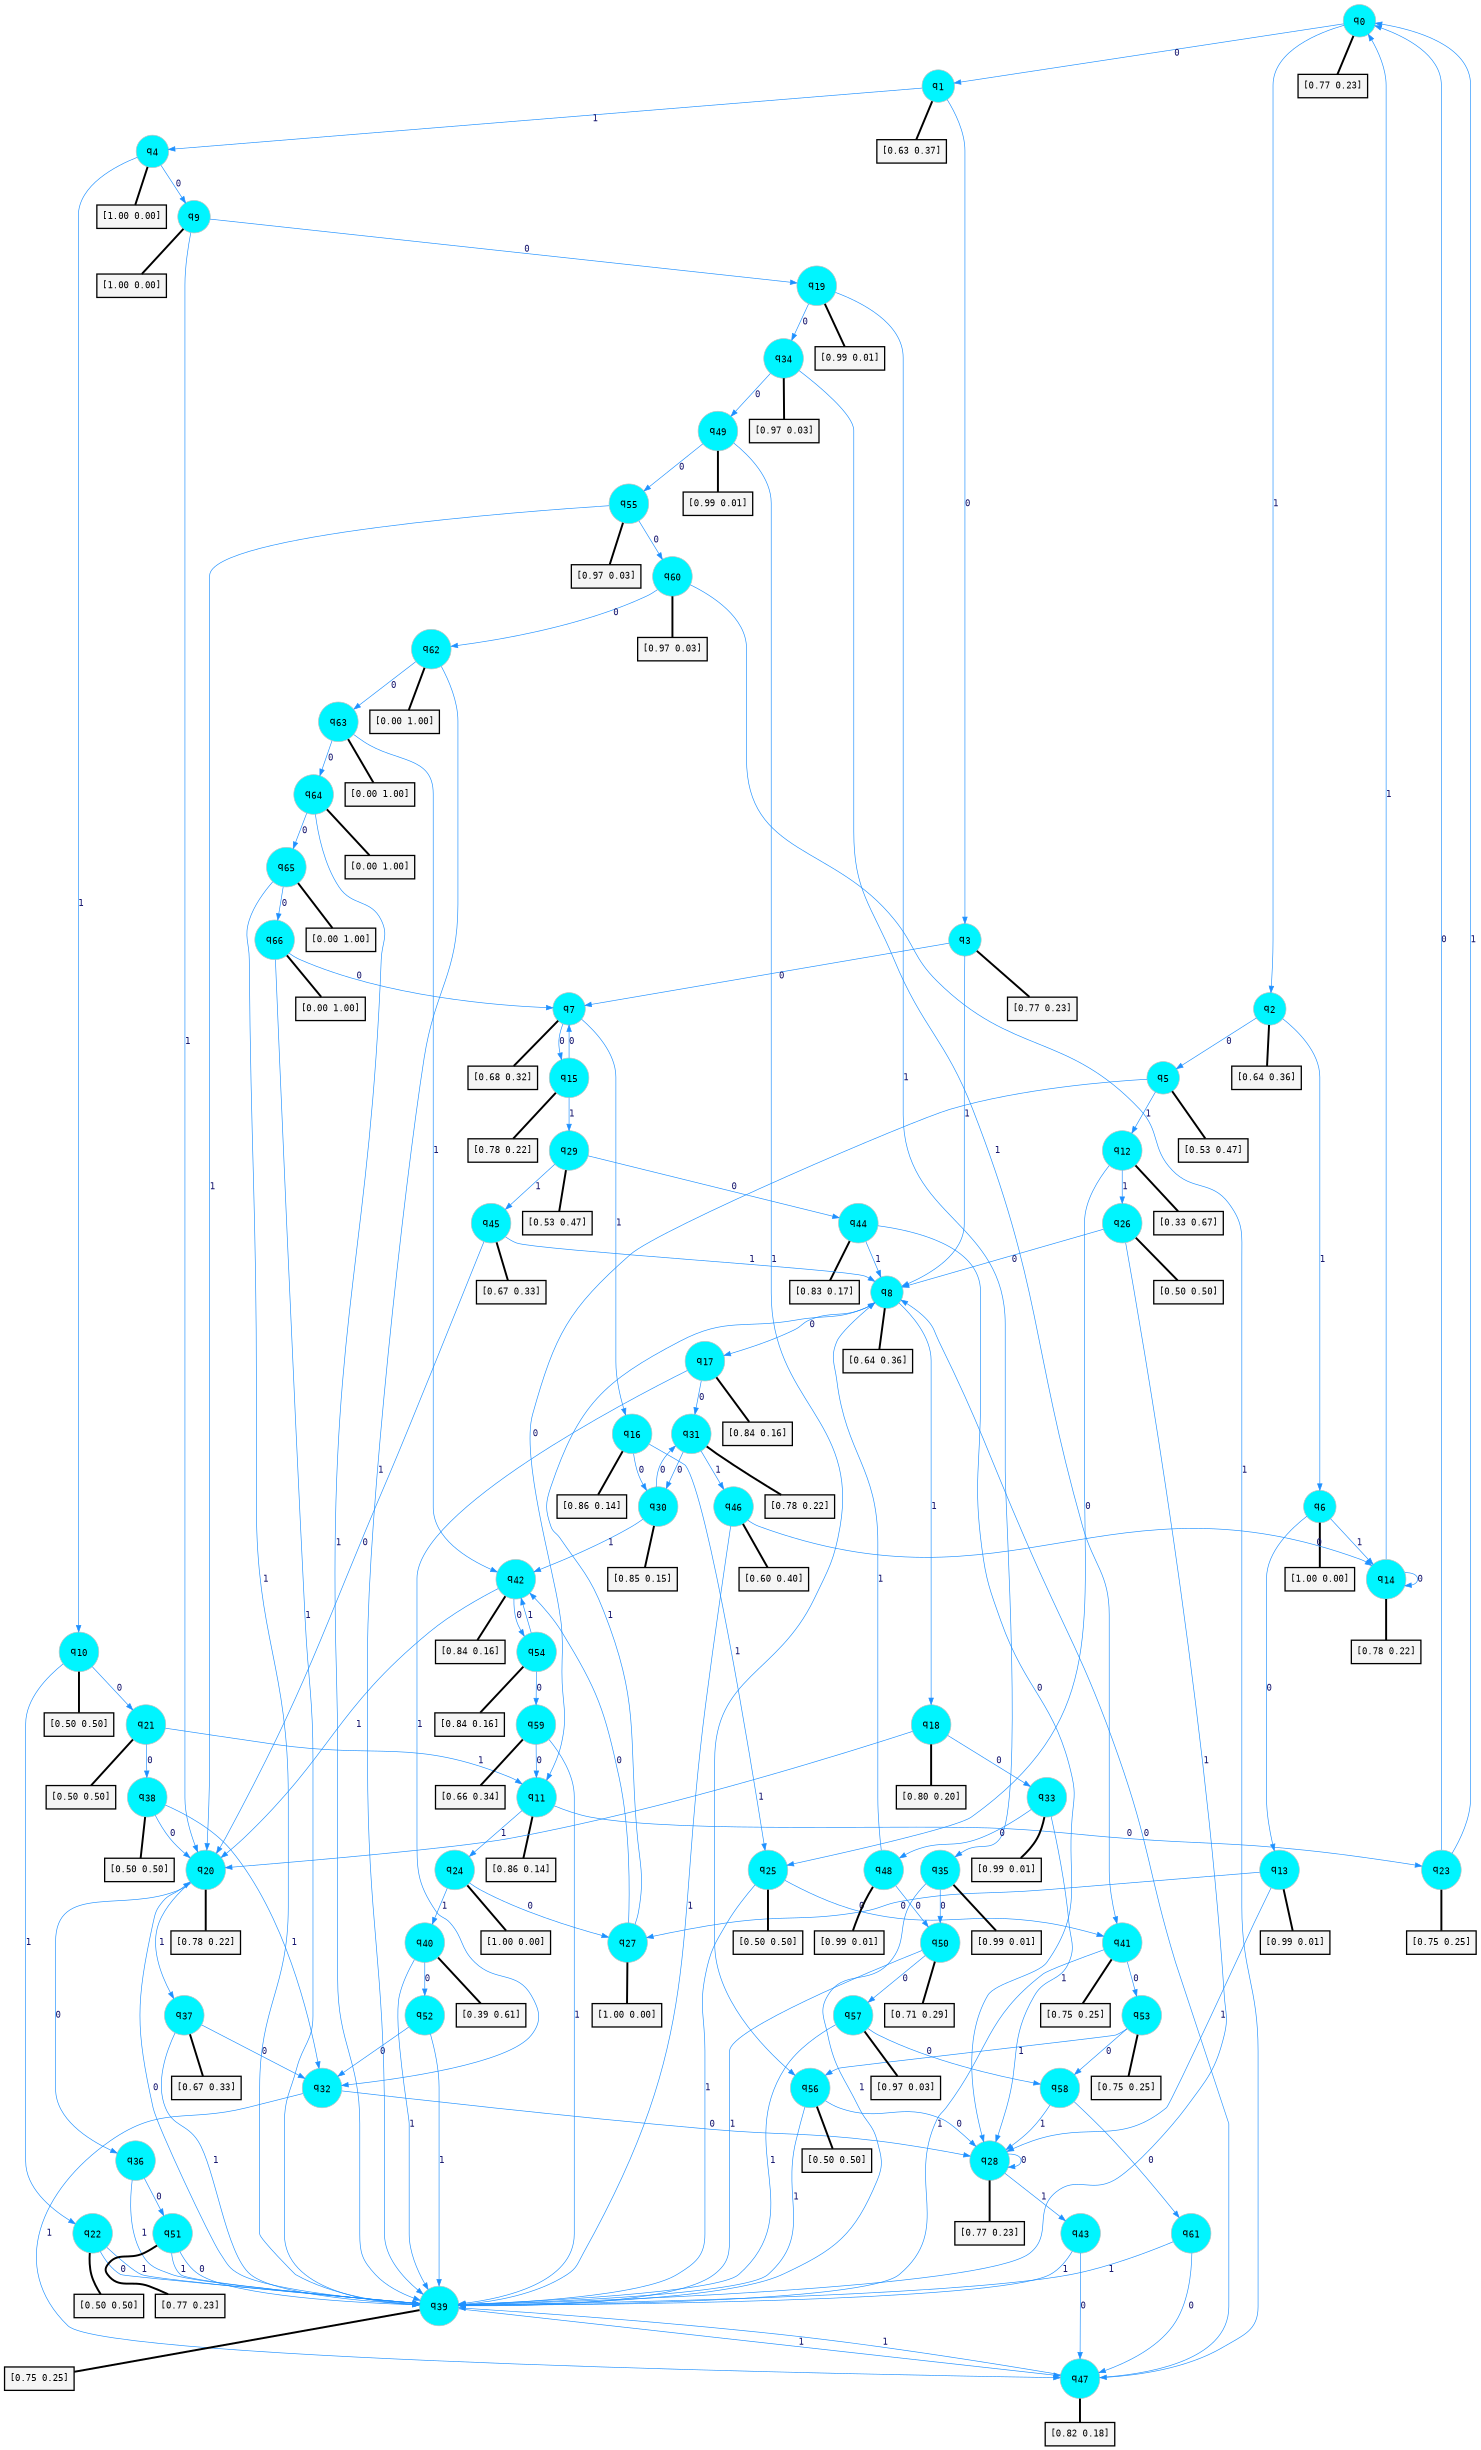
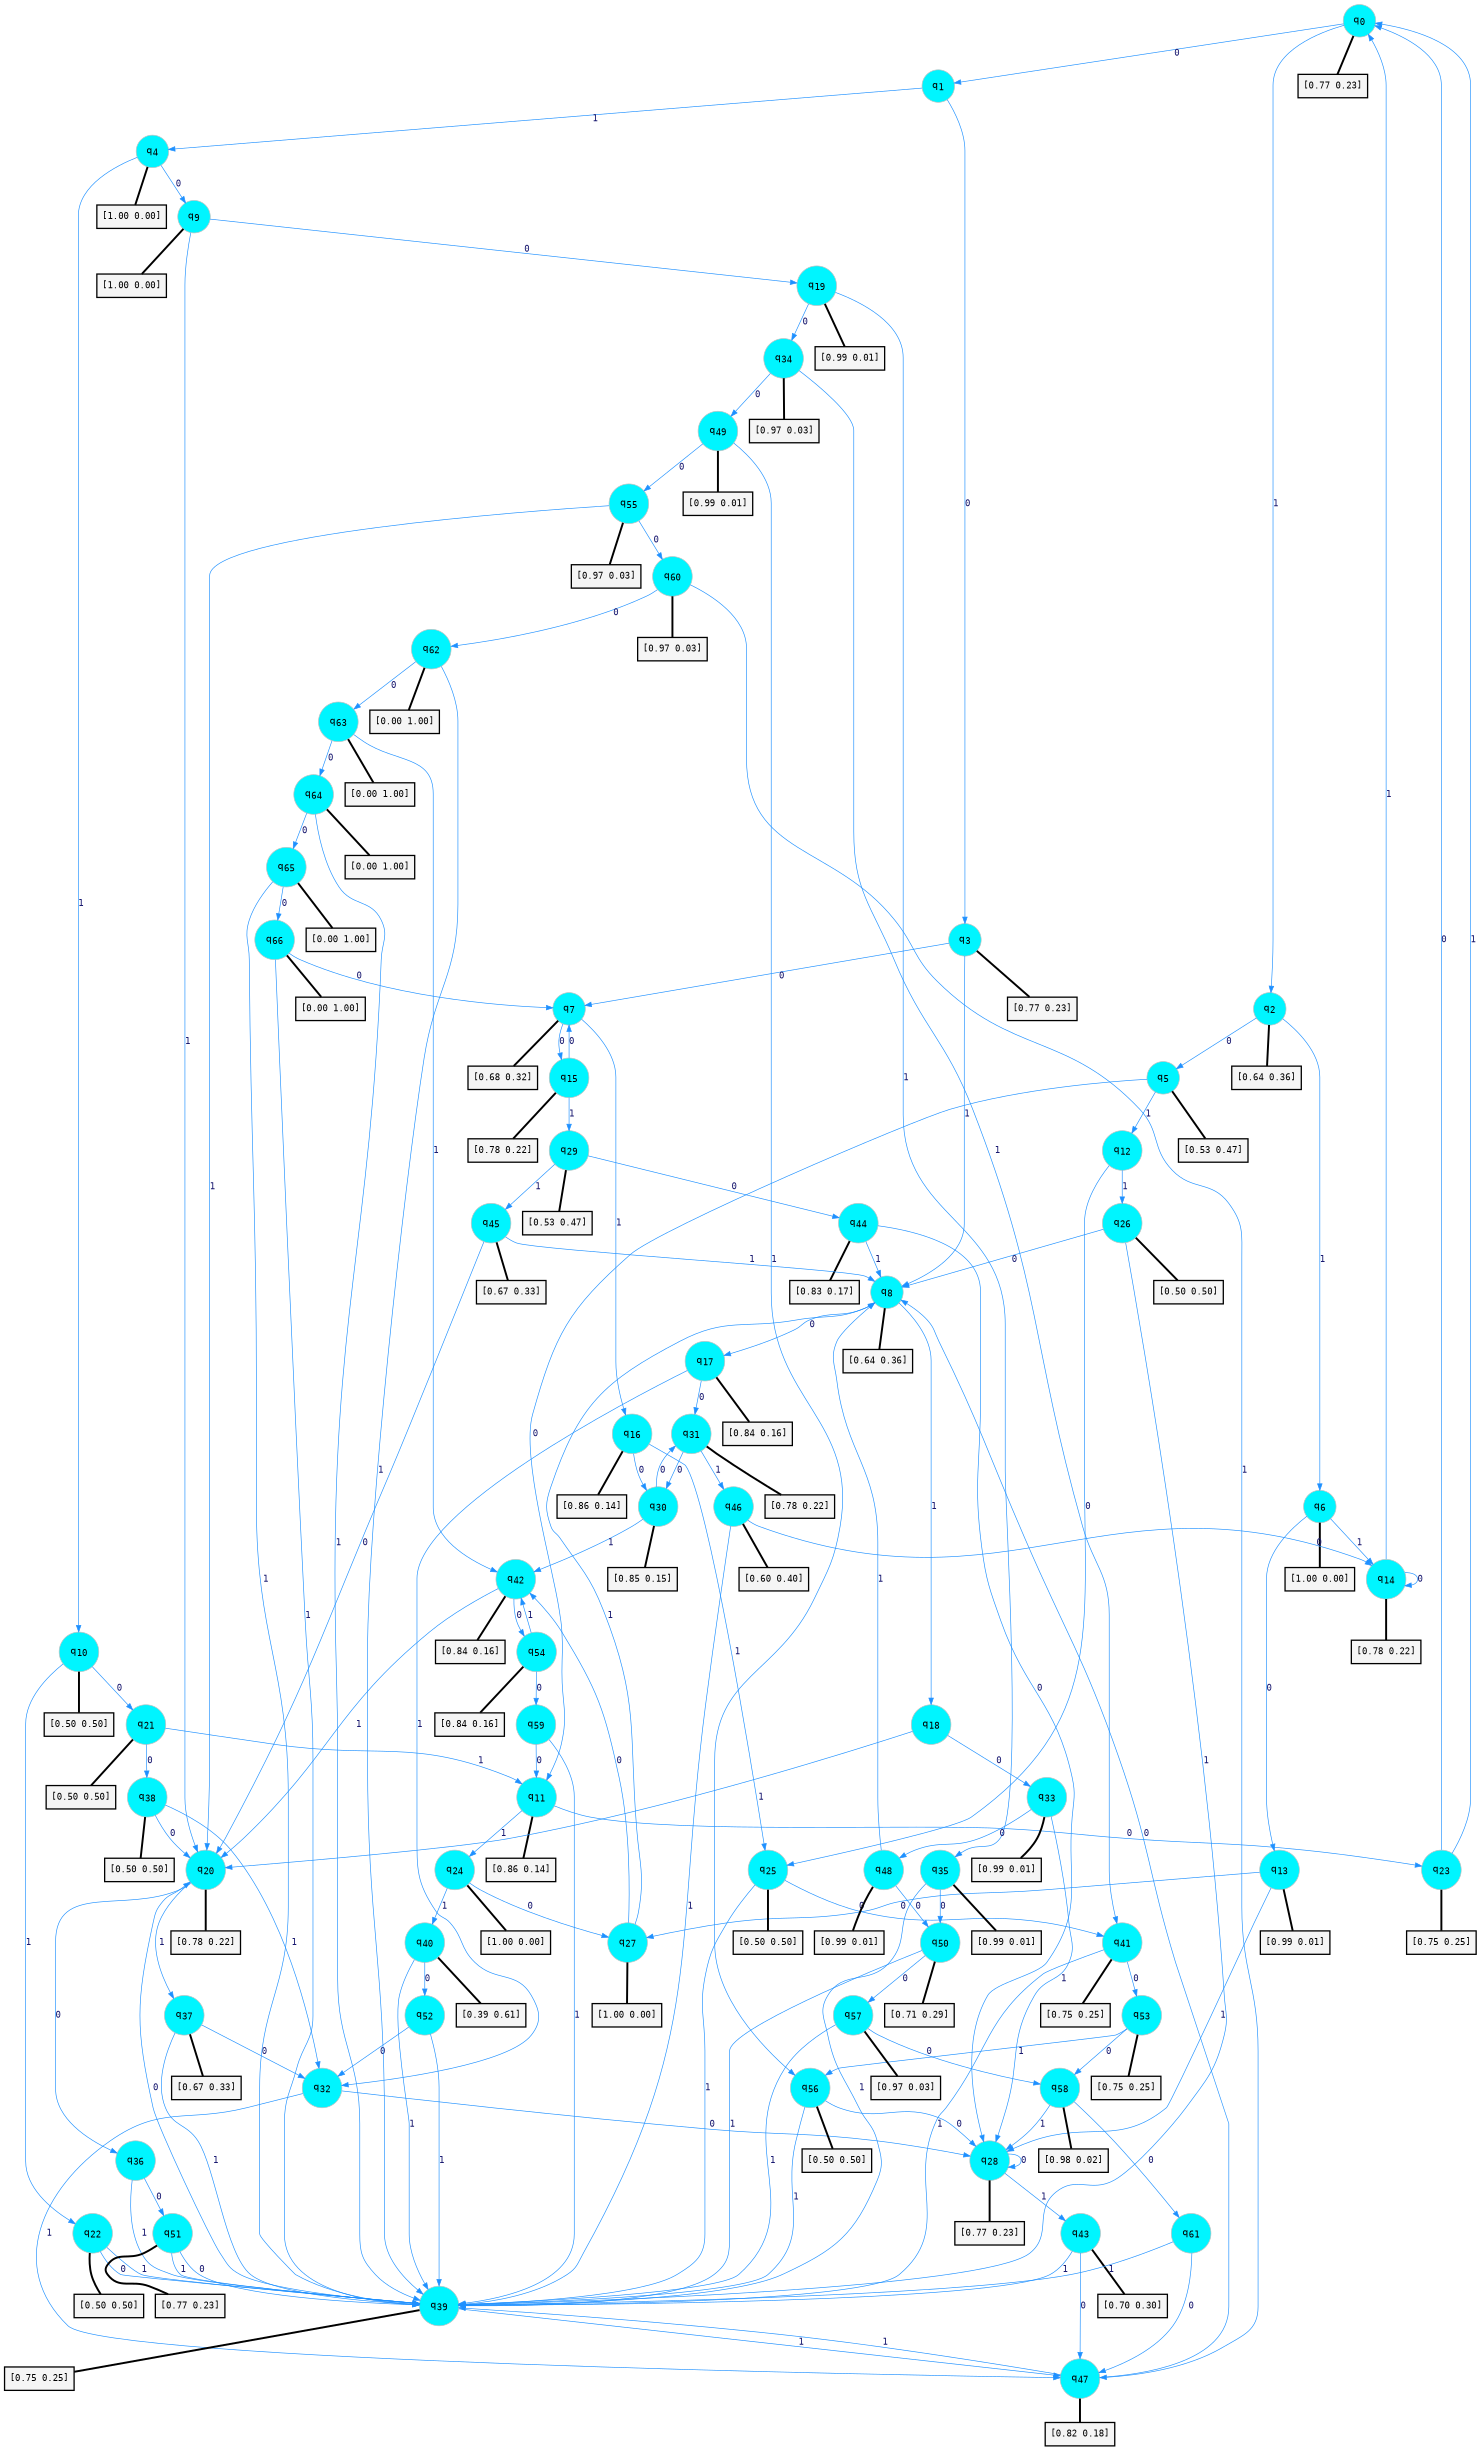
node "[0.63 0.37]": removed
node "[0.33 0.67]": removed
node "[0.66 0.34]": removed
node "[0.80 0.20]": removed
node "[0.98 0.02]": added
node "[0.70 0.30]": added
